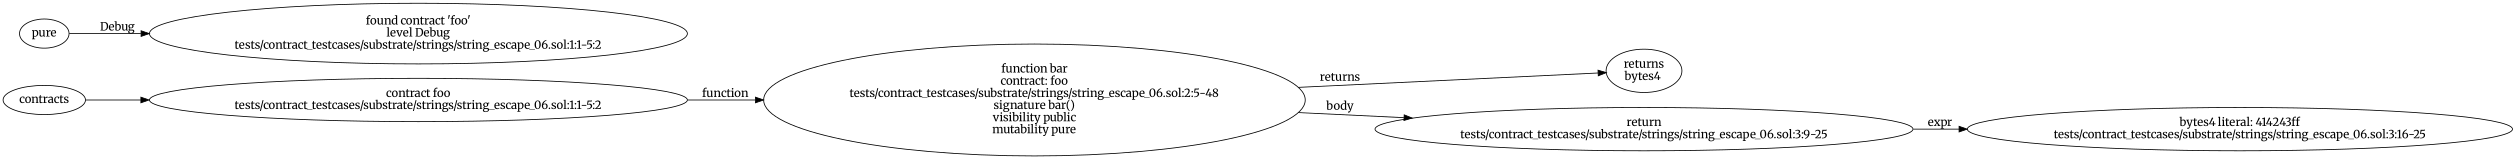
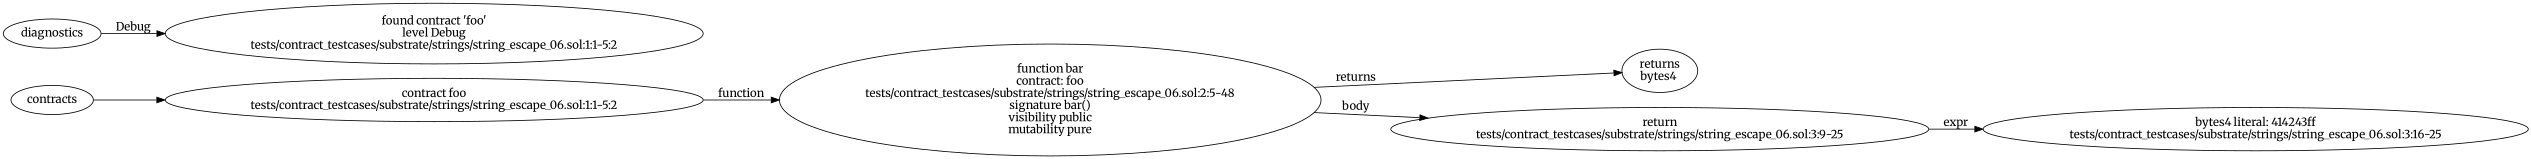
node "pure": label "pure" -> "diagnostics"
